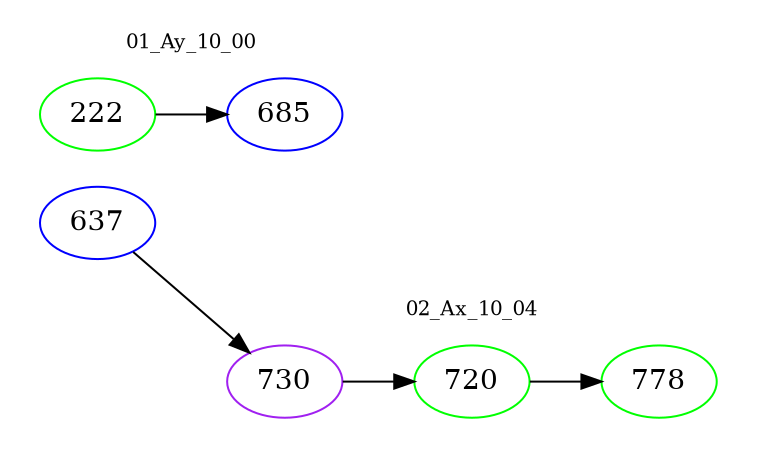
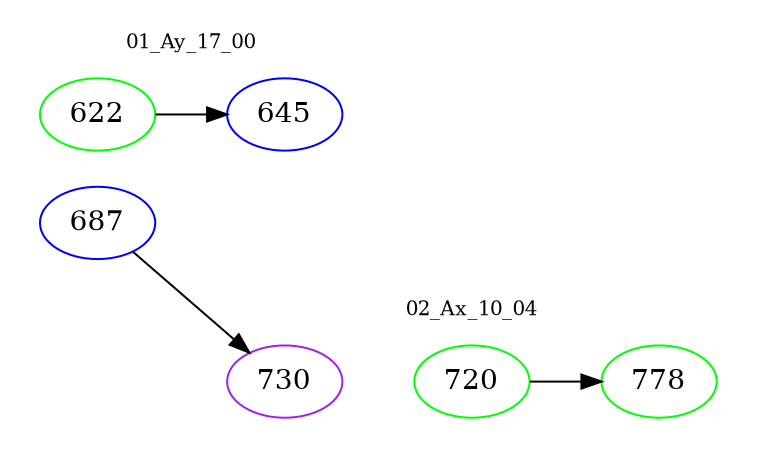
cluster "01_Ay_10_00": label "01_Ay_10_00" -> "01_Ay_17_00"
node "222": label "222" -> "622"
node "685": label "685" -> "645"
node "637": label "637" -> "687"
edge "730" -> "720": removed
